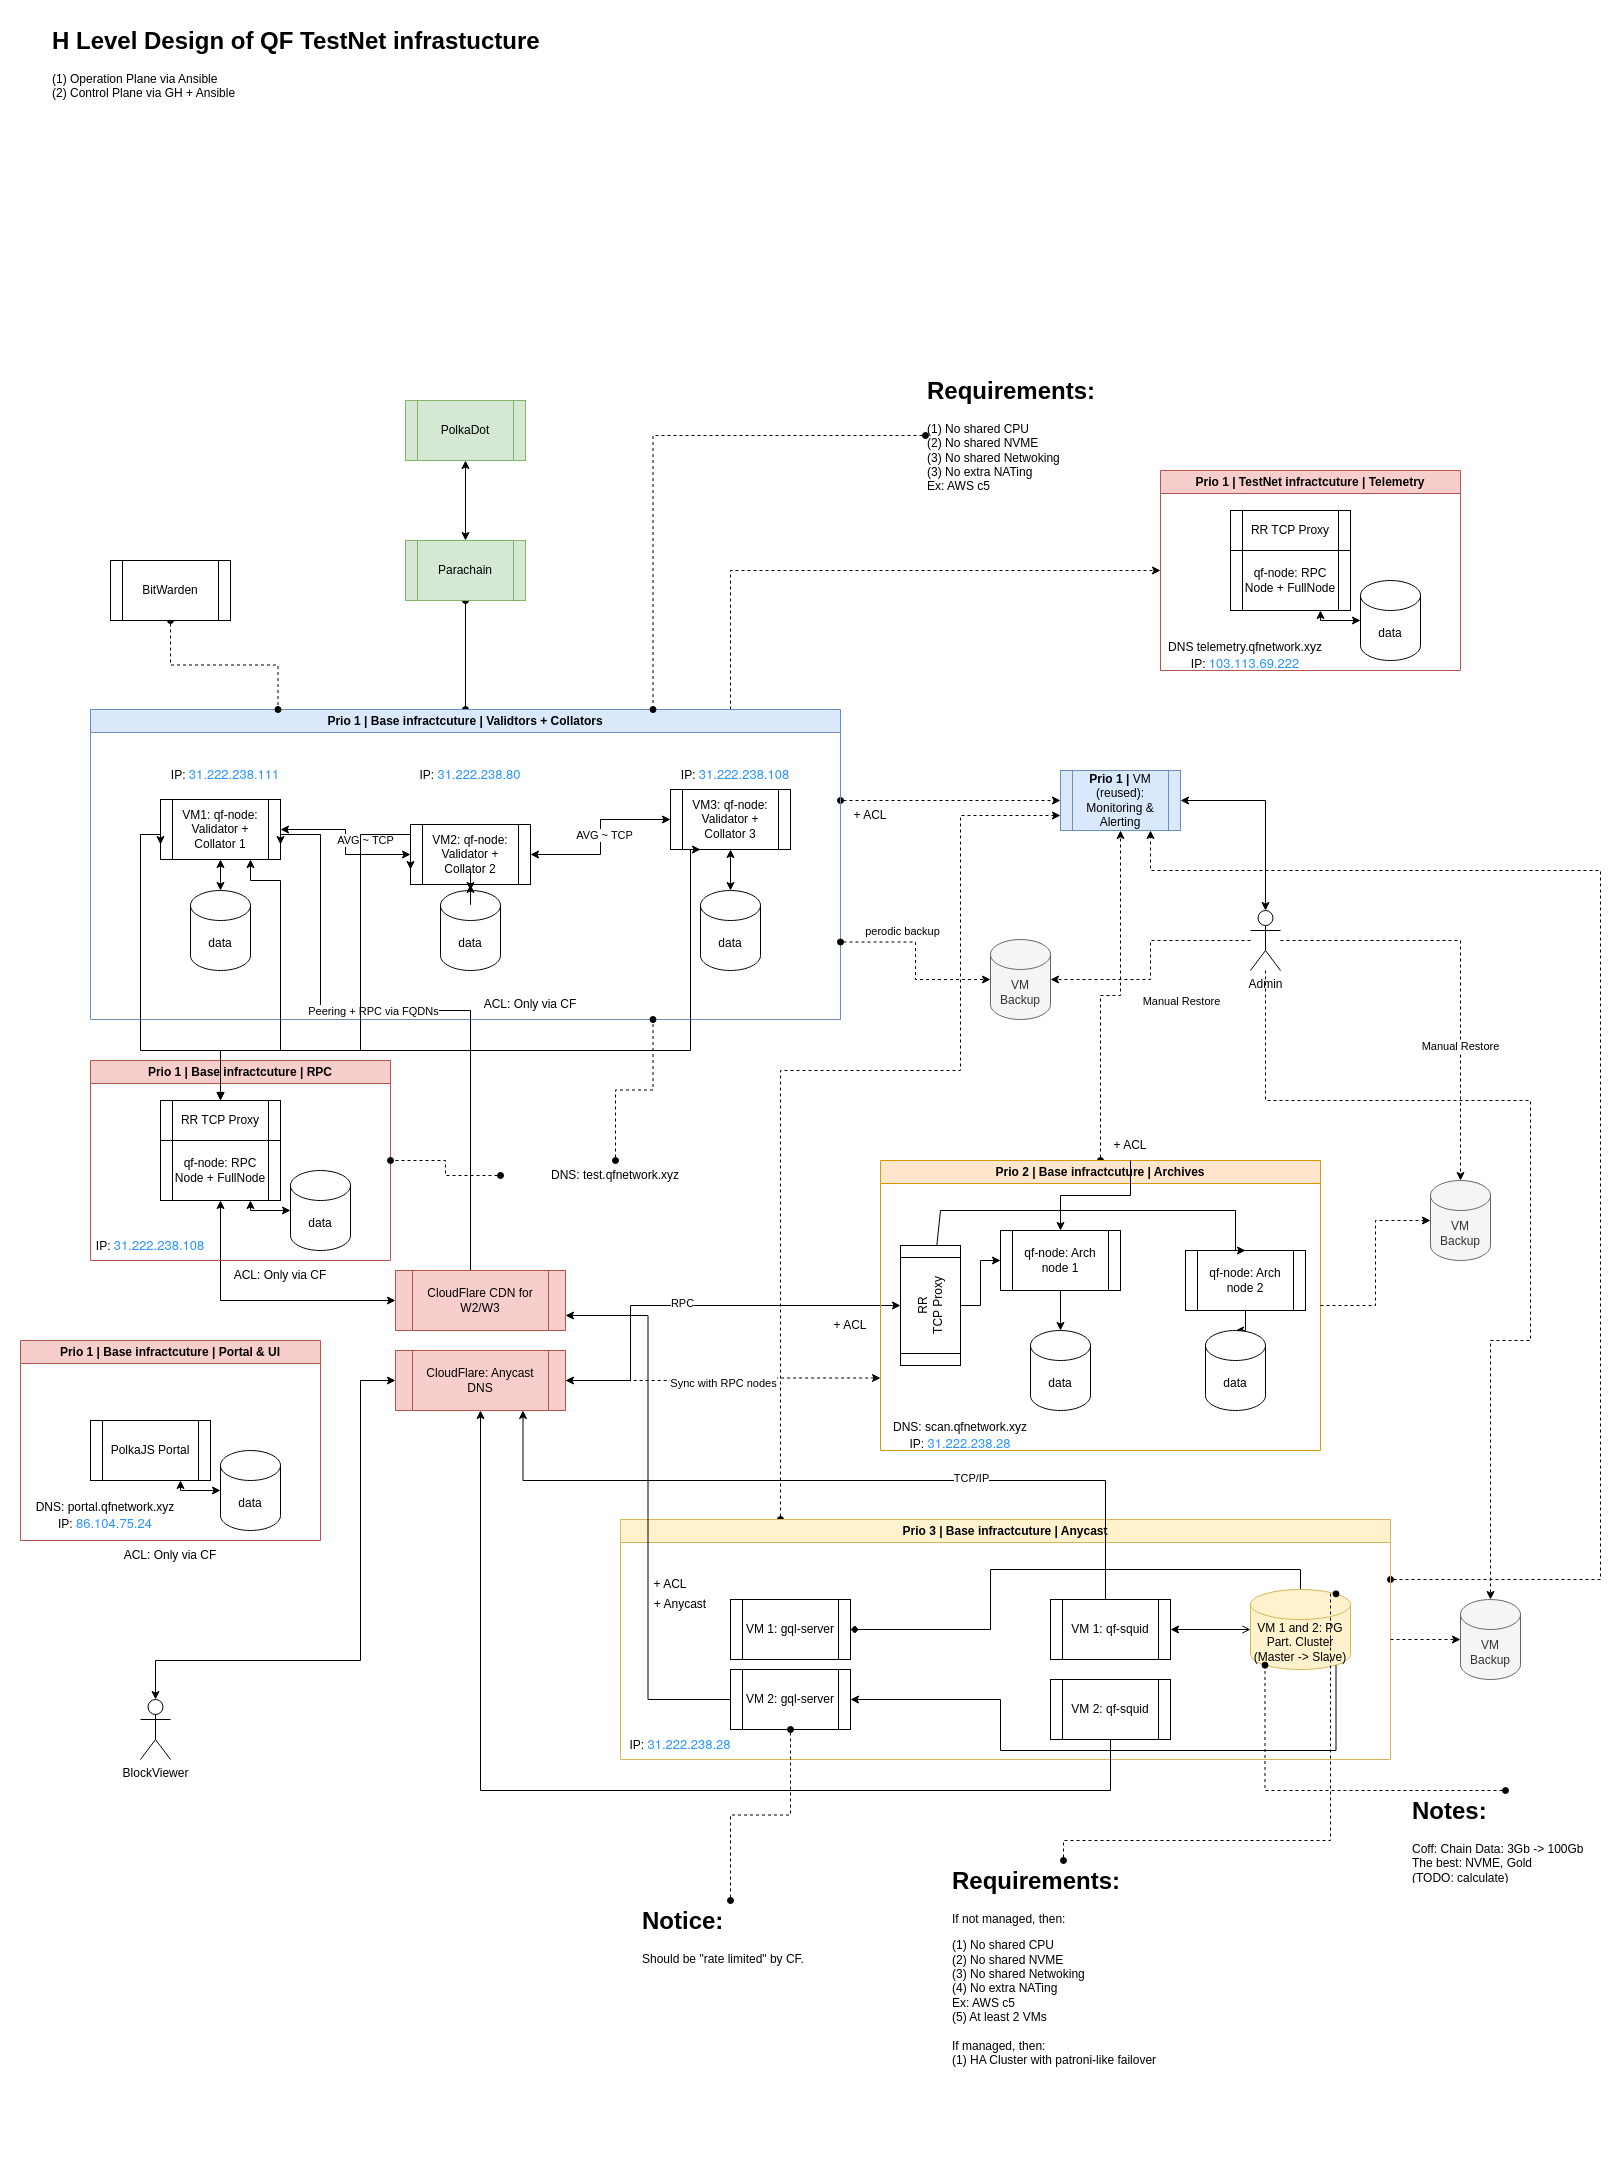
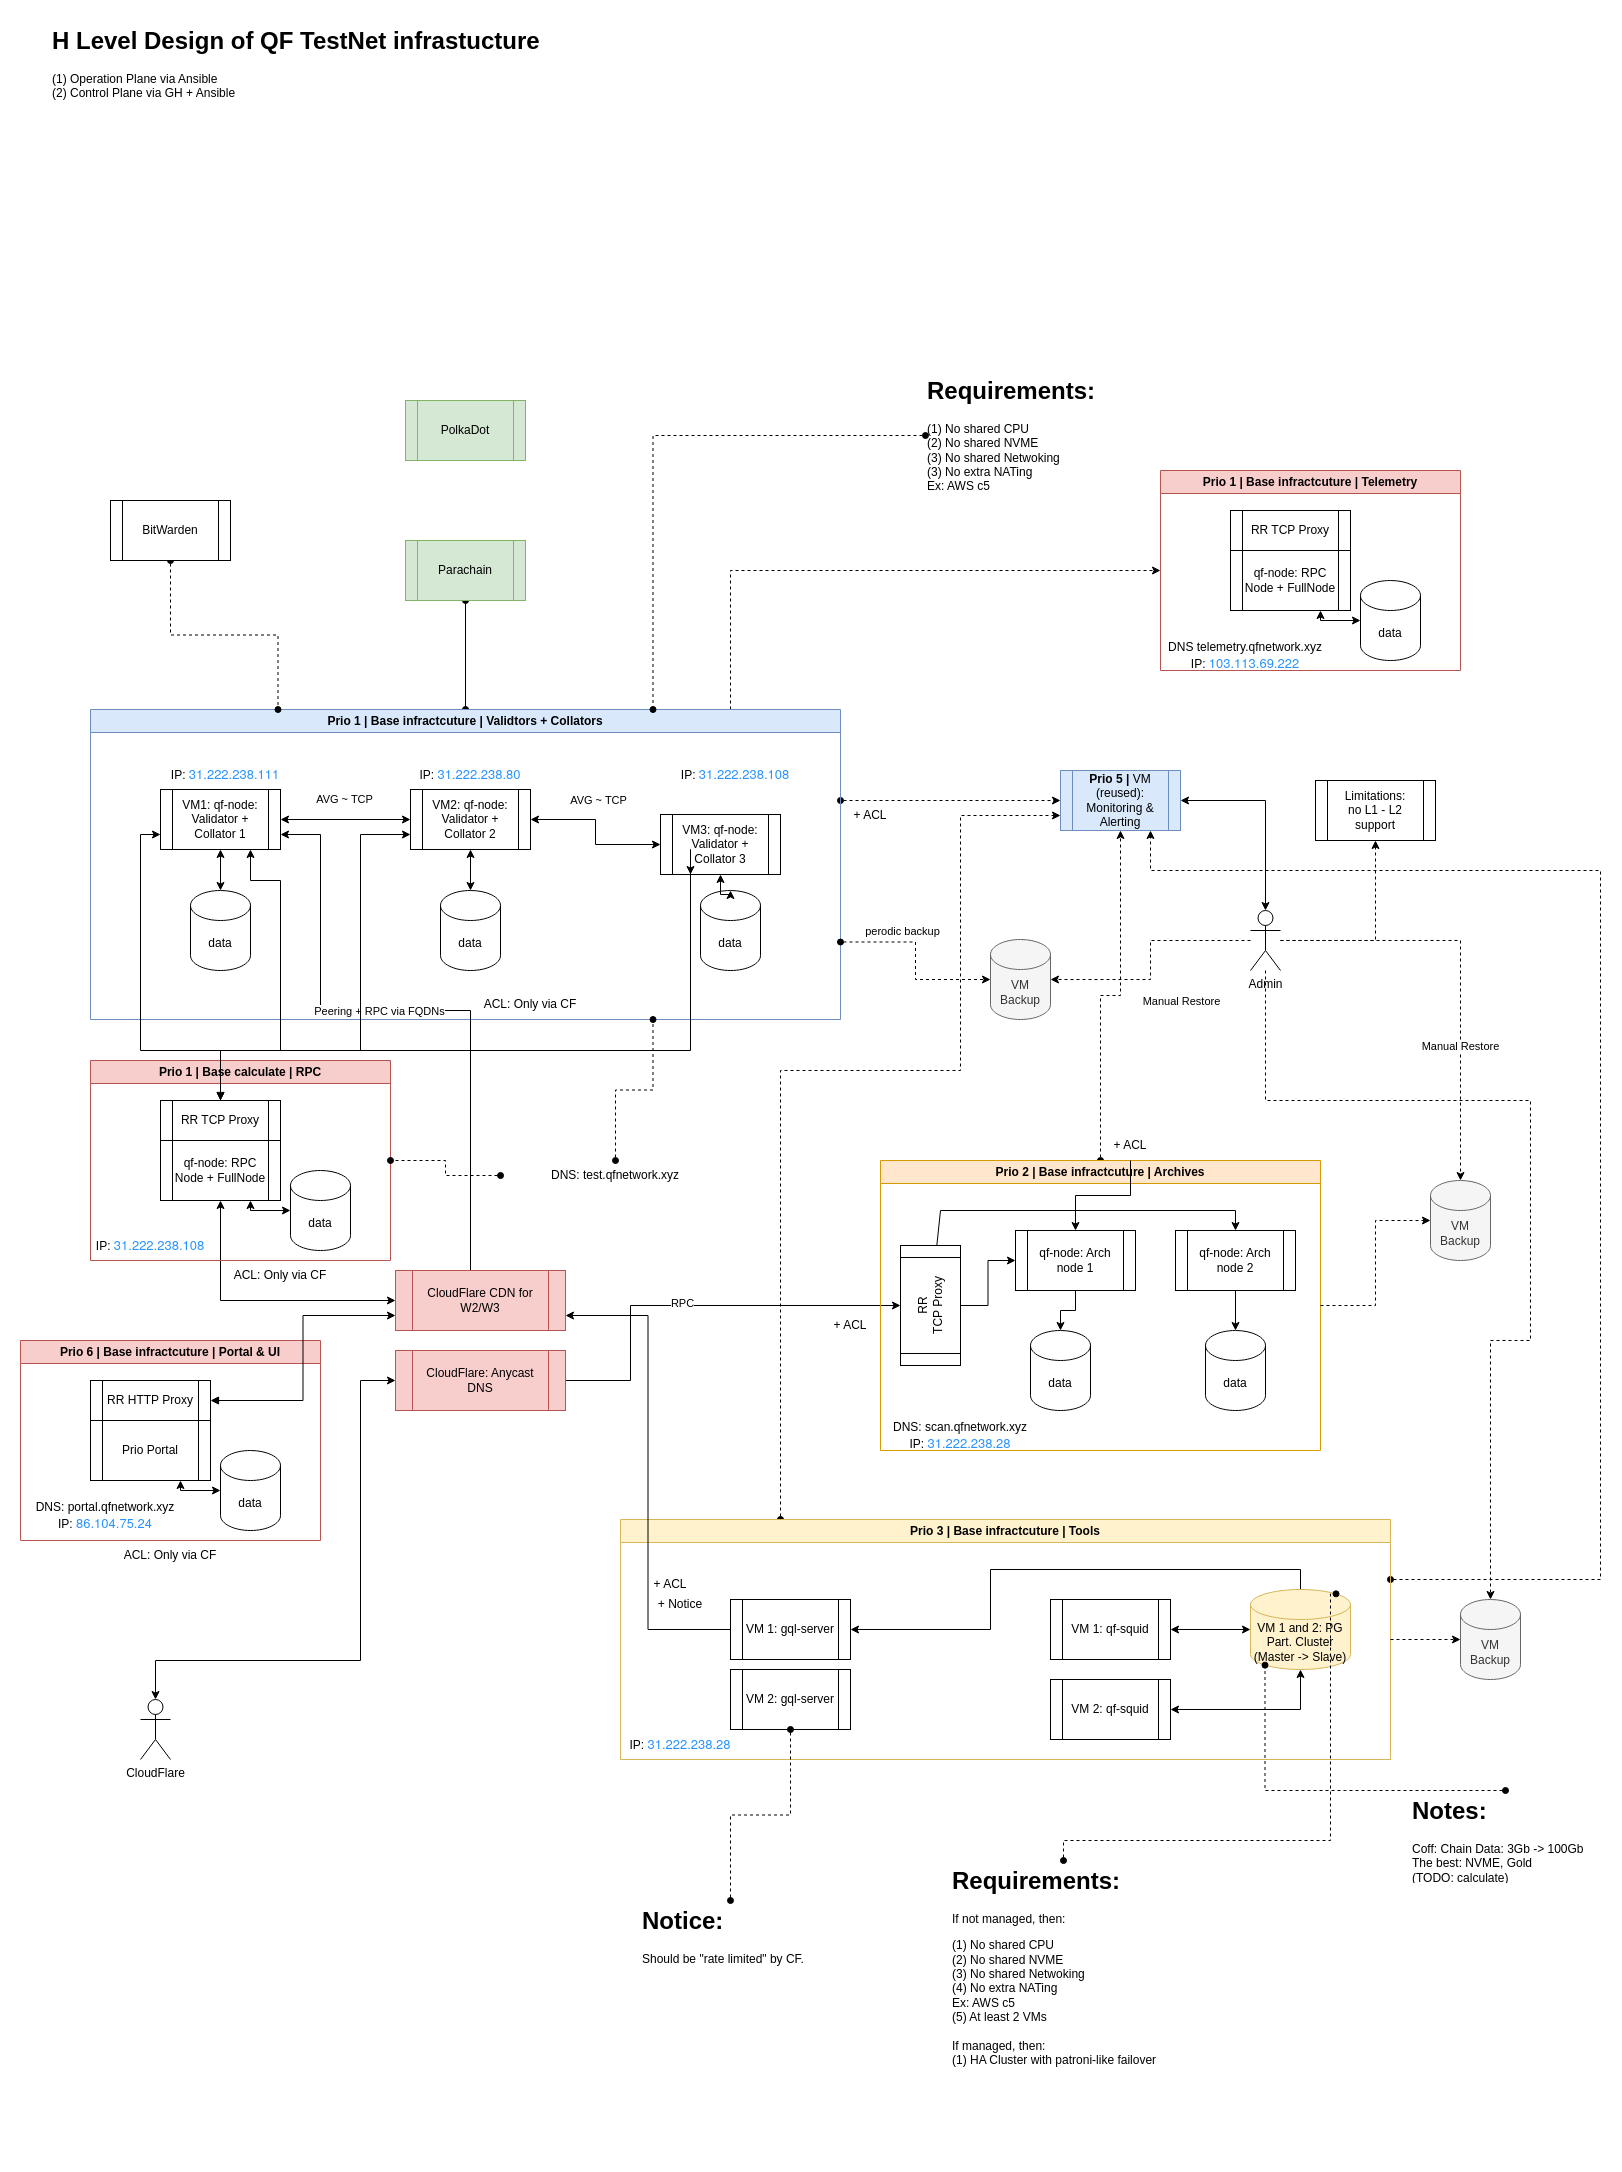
node "Prio 1 | TestNet infractcuture | Telemetry": label "Prio 1 | TestNet infractcuture | Telemetry" -> "Prio 1 | Base infractcuture | Telemetry"
edge "PolkaDot" -- "Parachain": removed
node "BitWarden": moved (171, 591) -> (171, 531)
node "Prio 1 | VM (reused): Monitoring & Alerting": label "Prio 1 | VM (reused): Monitoring & Alerting" -> "Prio 5 | VM (reused): Monitoring & Alerting"
node "Limitations: no L1 - L2 support": added
node "VM3: qf-node: Validator + Collator 3": moved (731, 820) -> (721, 845)
node "VM1: qf-node: Validator + Collator 1": moved (221, 830) -> (221, 820)
node "VM2: qf-node: Validator + Collator 2": moved (471, 855) -> (471, 820)
edge "Admin" -> "Limitations: no L1 - L2 support": added
node "Prio 1 | Base infractcuture | RPC": label "Prio 1 | Base infractcuture | RPC" -> "Prio 1 | Base calculate | RPC"
node "qf-node: Arch node 1": moved (1061, 1261) -> (1076, 1261)
node "qf-node: Arch node 2": moved (1246, 1281) -> (1236, 1261)
node "Prio 1 | Base infractcuture | Portal & UI": label "Prio 1 | Base infractcuture | Portal & UI" -> "Prio 6 | Base infractcuture | Portal & UI"
edge "Prio 2 | Base infractcuture | Archives" -- "CloudFlare: Anycast DNS": removed, label "Sync with RPC nodes"
node "RR HTTP Proxy": added
edge "CloudFlare CDN for W2/W3" -- "RR HTTP Proxy": added
node "PolkaJS Portal": label "PolkaJS Portal" -> "Prio Portal"
edge "VM 1: qf-squid" -> "CloudFlare: Anycast DNS": removed, label "TCP/IP"
node "Prio 3 | Base infractcuture | Anycast": label "Prio 3 | Base infractcuture | Anycast" -> "Prio 3 | Base infractcuture | Tools"
node "+ Anycast": label "+ Anycast" -> "+ Notice"
edge "VM 1: gql-server" -> "CloudFlare CDN for W2/W3": added
edge "VM 1 and 2: PG Part. Cluster (Master -> Slave)" -> "VM 1: gql-server": arrowhead diamond -> classic
edge "VM 1: qf-squid" -- "VM 1 and 2: PG Part. Cluster (Master -> Slave)": arrowhead open -> classic
edge "VM 2: gql-server" -> "CloudFlare CDN for W2/W3": removed
edge "VM 1 and 2: PG Part. Cluster (Master -> Slave)" -- "VM 2: qf-squid": added
edge "VM 1 and 2: PG Part. Cluster (Master -> Slave)" -> "VM 2: gql-server": removed
node "BlockViewer": label "BlockViewer" -> "CloudFlare"
edge "VM 2: qf-squid" -> "CloudFlare: Anycast DNS": removed
